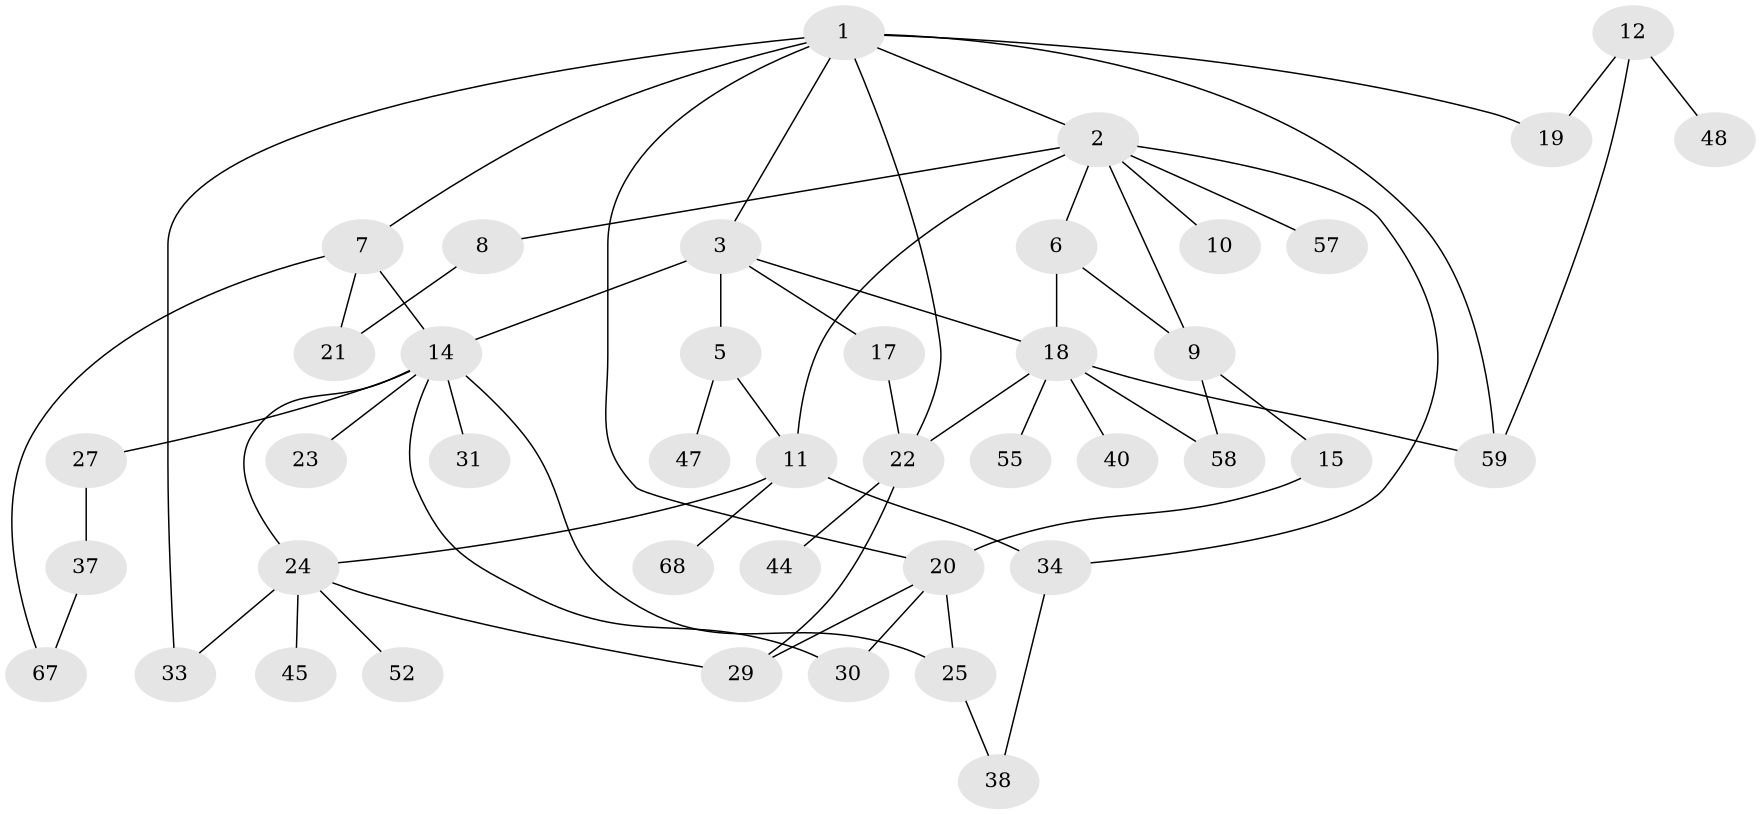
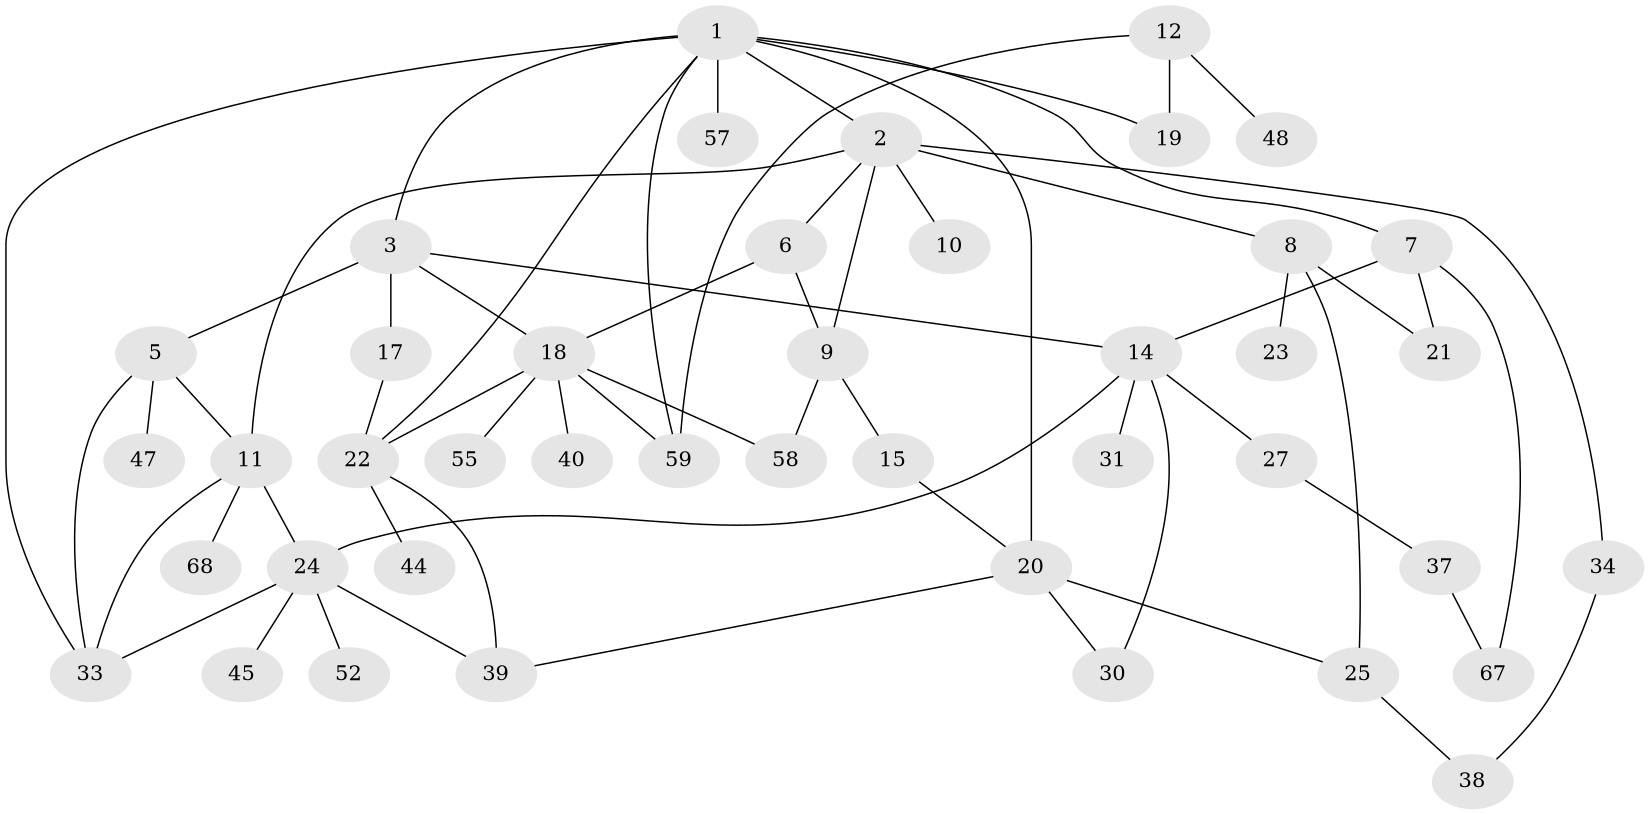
edge "2" -- "57": now "1" -- "57"
edge "14" -- "23": now "8" -- "23"
edge "5" -- "33": added
edge "11" -- "34": now "11" -- "33"
edge "14" -- "25": now "8" -- "25"
node "29": label "29" -> "39"
